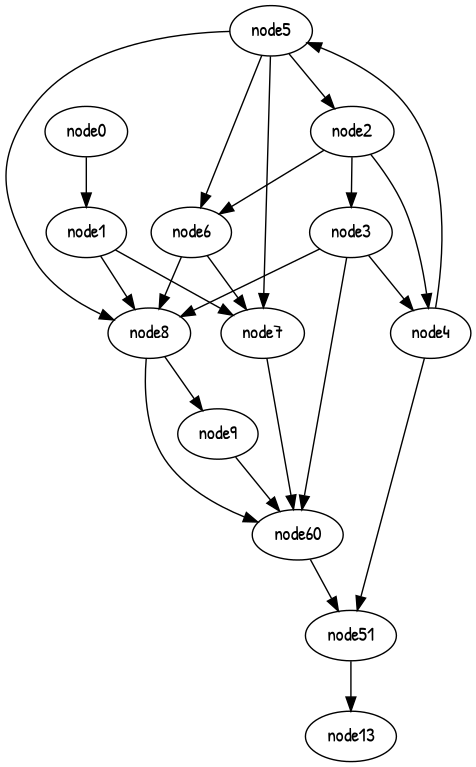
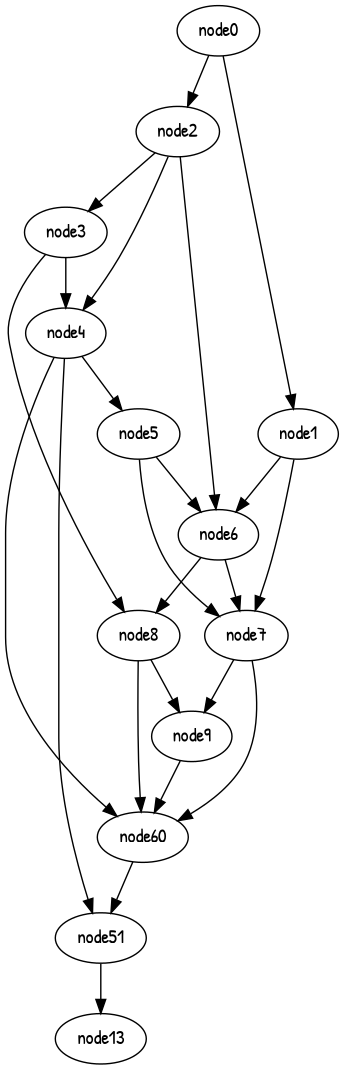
edge "node5" -> "node2": now "node0" -> "node2"
edge "node5" -> "node8": removed
edge "node1" -> "node8": now "node1" -> "node6"
edge "node3" -> "node60": now "node4" -> "node60"
edge "node7" -> "node9": added
